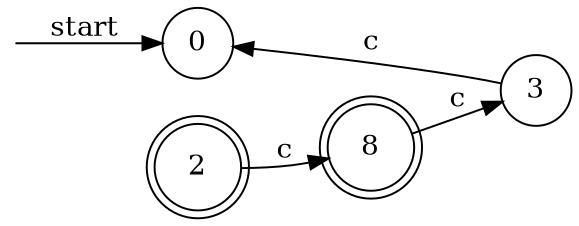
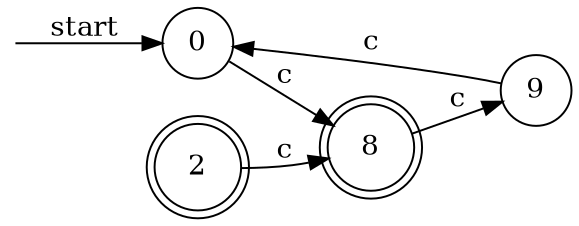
edge "0" -> "8": added, label "c"
node "3": label "3" -> "9"
